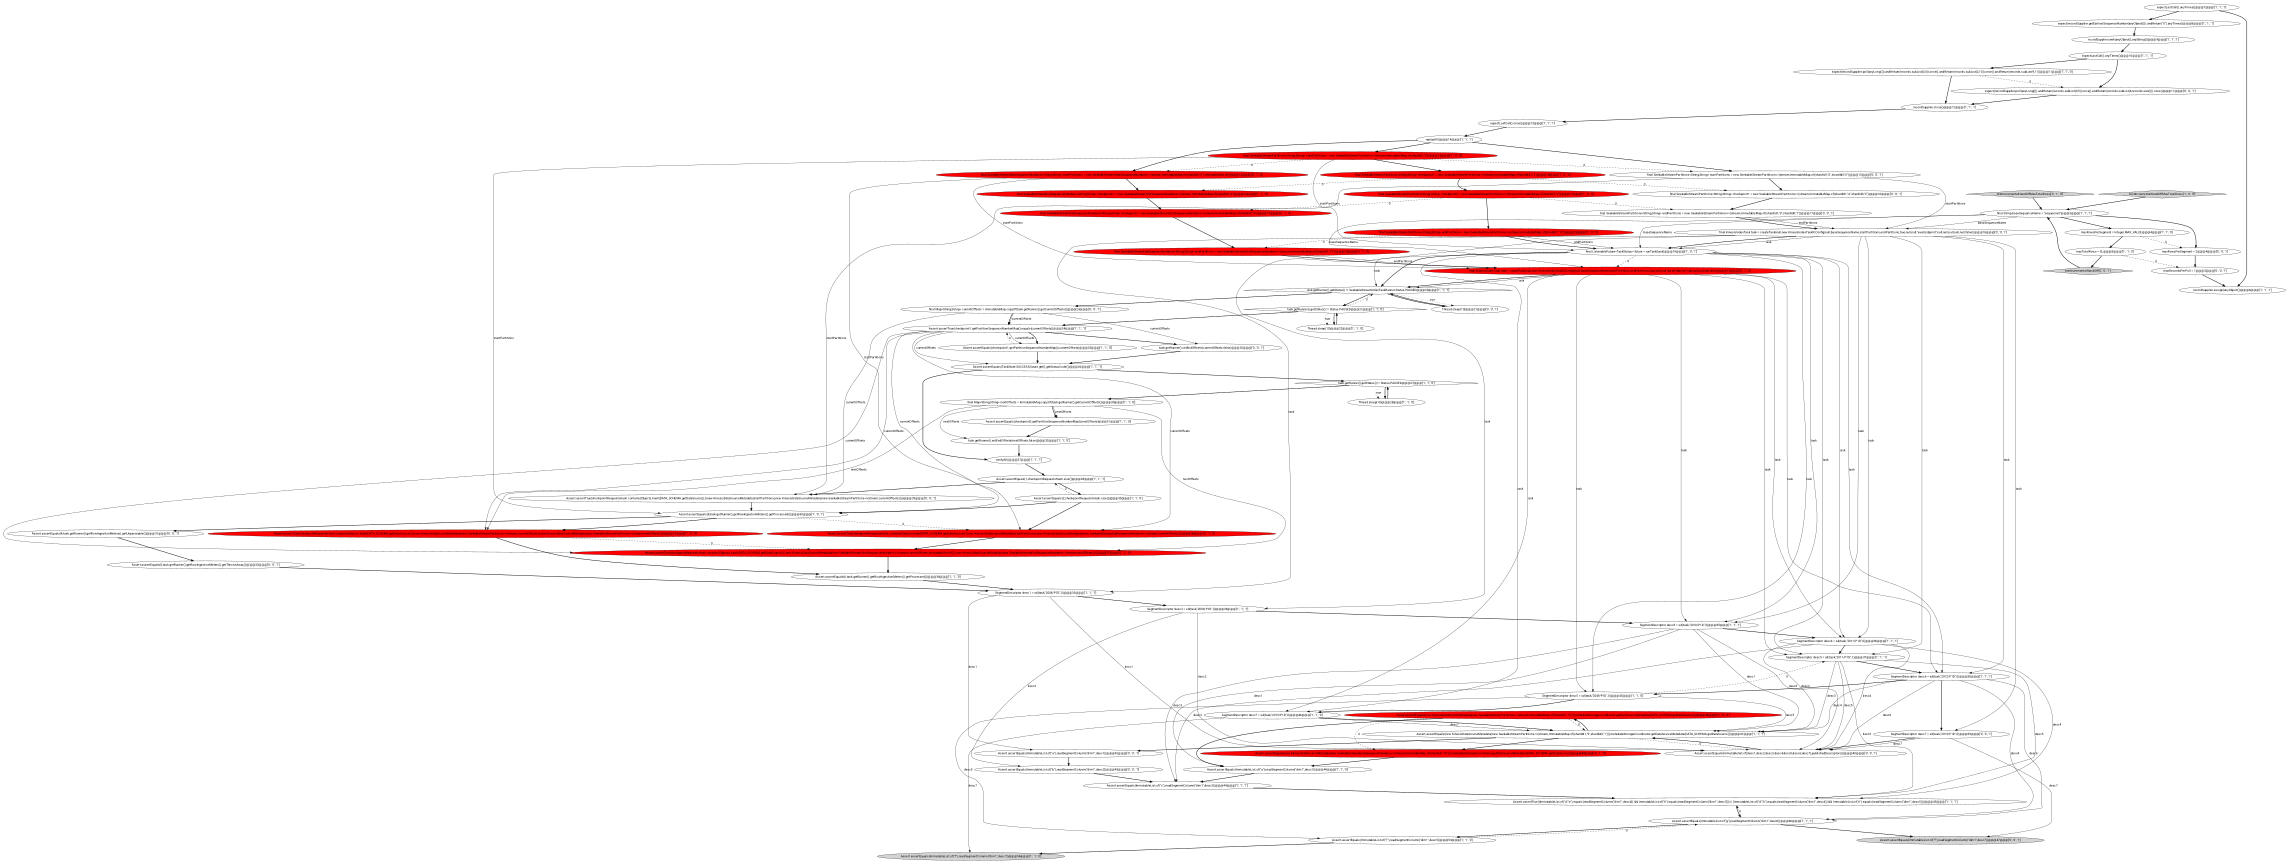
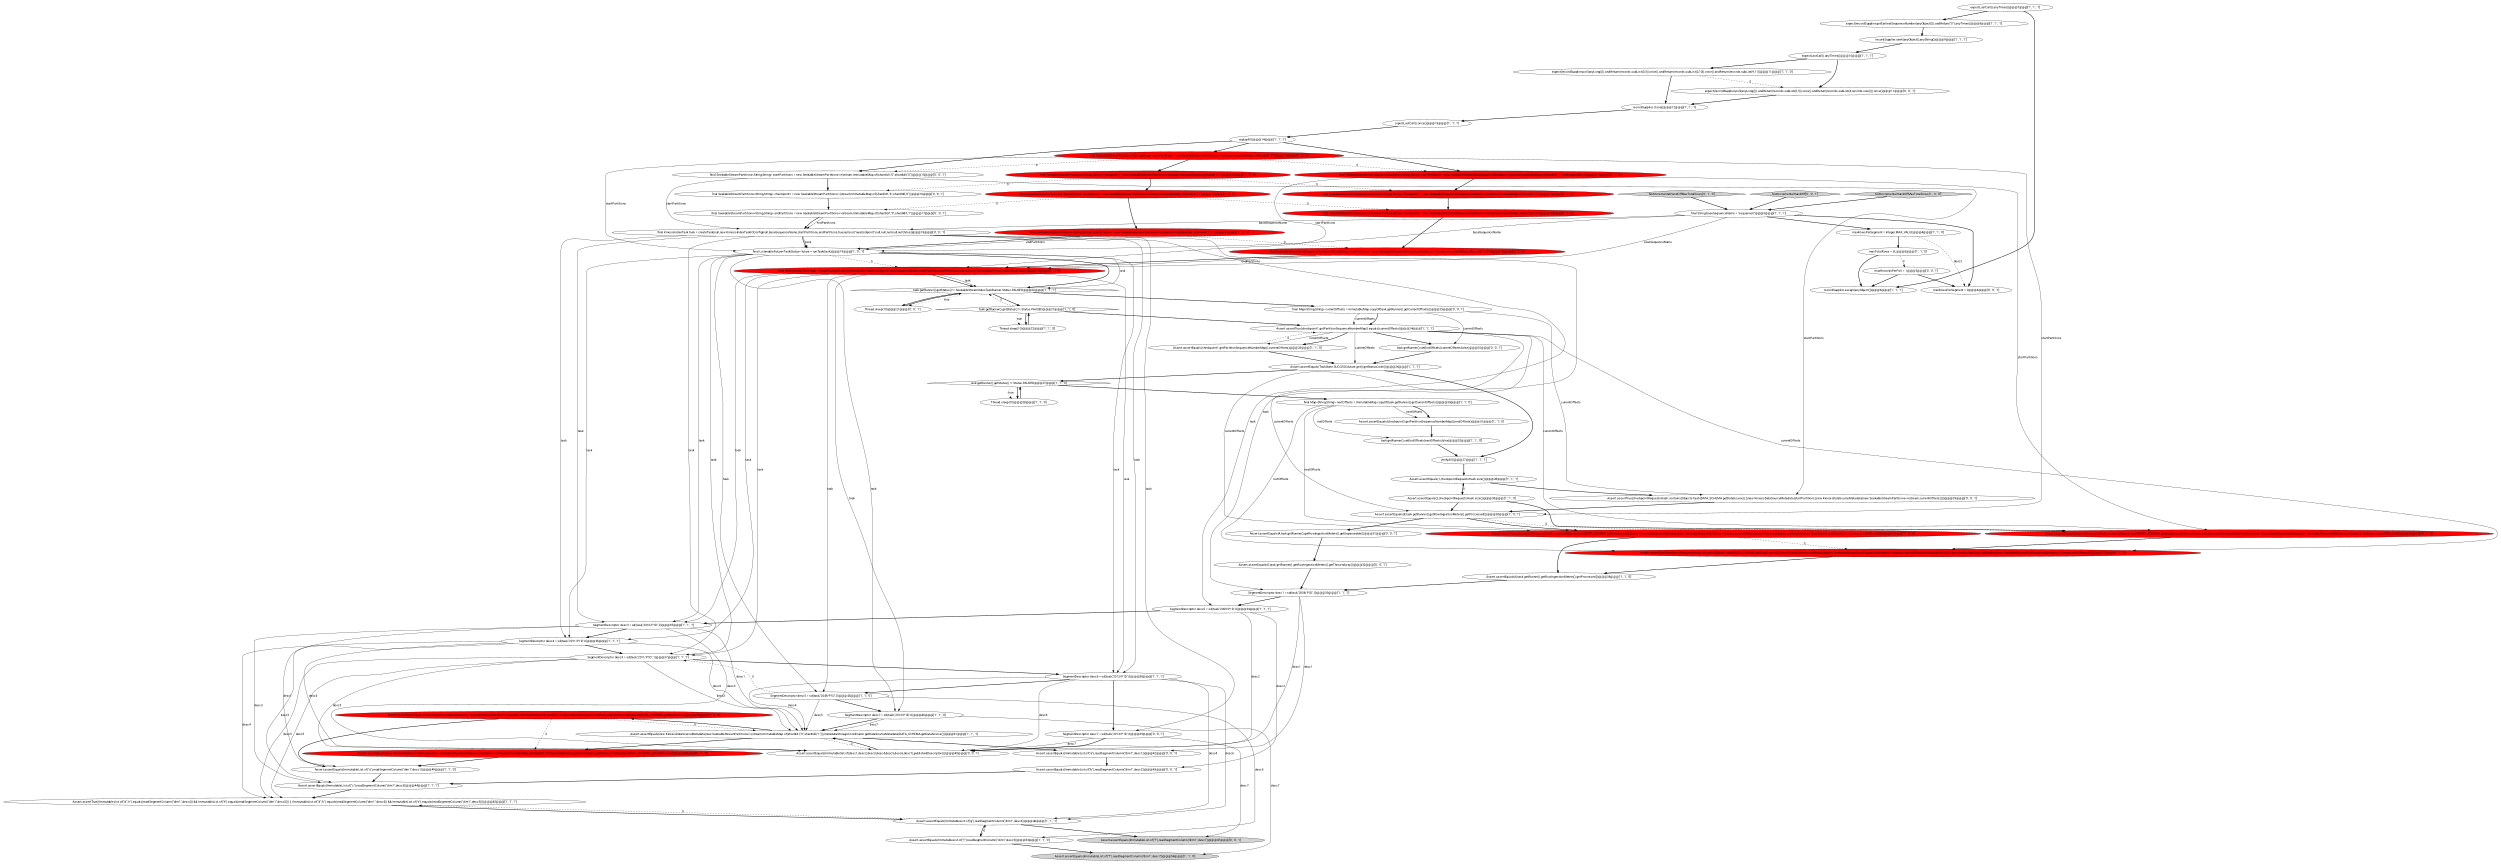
edge "maxRowsPerSegment = Integer.MAX_VALUE@@@4@@@['1', '1', '0']" -> "maxRowsPerSegment = 2@@@4@@@['0', '0', '1']": label "0" -> "desc2"
edge "maxRowsPerSegment = 2@@@4@@@['0', '0', '1']" -> "maxRecordsPerPoll = 1@@@5@@@['0', '0', '1']": reversed
edge "maxTotalRows = 3L@@@5@@@['1', '1', '0']" -> "testIncrementalHandOff['0', '0', '1']": now "maxTotalRows = 3L@@@5@@@['1', '1', '0']" -> "recordSupplier.assign(anyObject())@@@6@@@['1', '1', '1']"
